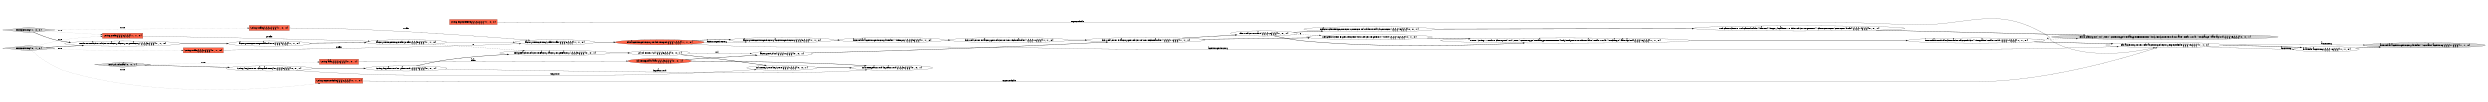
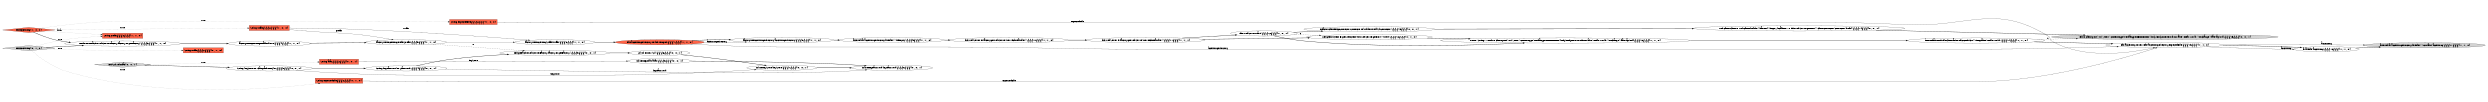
edge "testAccessLog['1', '0', '0']" -> "String expectedFile@@@2@@@['1', '0', '0']": added, label "true"
node "testAccessLog['1', '0', '0']": fillcolor lightgray -> tomato
edge "testAccessLog['1', '0', '0']" -> "String prefix@@@2@@@['1', '1', '0']": label "true" -> "alias"
edge "String prefix@@@2@@@['1', '1', '0']" -> "factory.setAccessLogPrefix(prefix)@@@5@@@['1', '1', '0']": now "String suffix@@@2@@@['1', '0', '0']" -> "factory.setAccessLogPrefix(prefix)@@@5@@@['1', '1', '0']"
edge "String suffix@@@2@@@['0', '1', '0']" -> "factory.setAccessLogSuffix(suffix)@@@6@@@['1', '1', '0']": removed, label "suffix"
node "factory.setSsl(ssl)@@@10@@@['0', '0', '1']": removed
edge "String alias@@@2@@@['0', '0', '1']" -> "ssl.setKeyAlias(alias)@@@9@@@['0', '0', '1']": label "alias" -> "keyStore"
node "ssl.setKeyAlias(alias)@@@9@@@['0', '0', '1']": fillcolor tomato -> white
